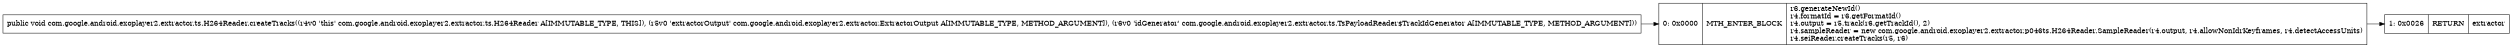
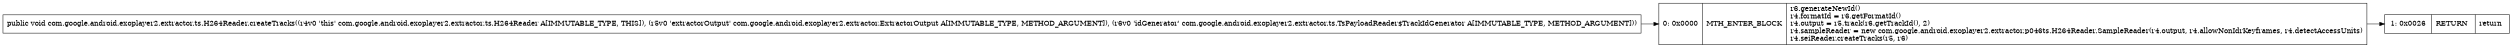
node "1: 0x0026": text "extractor" -> "return"
